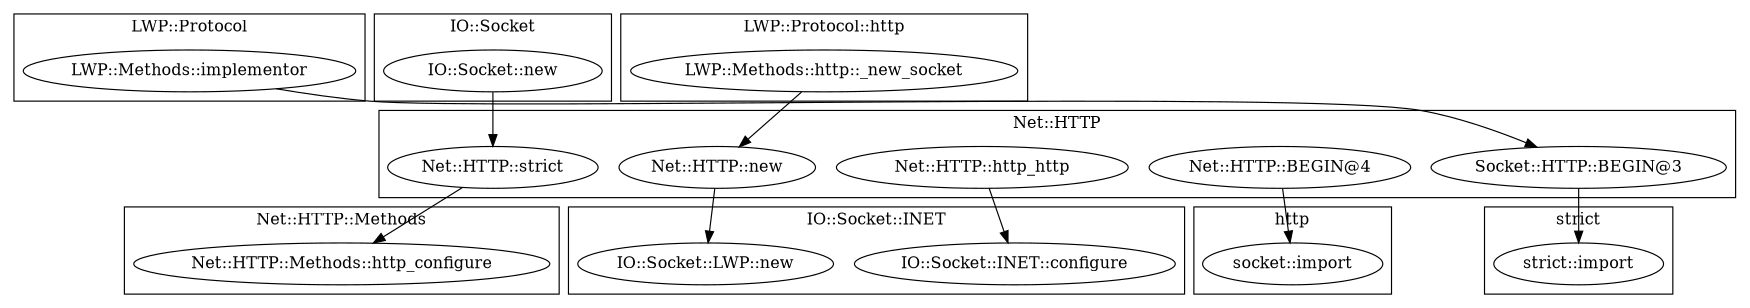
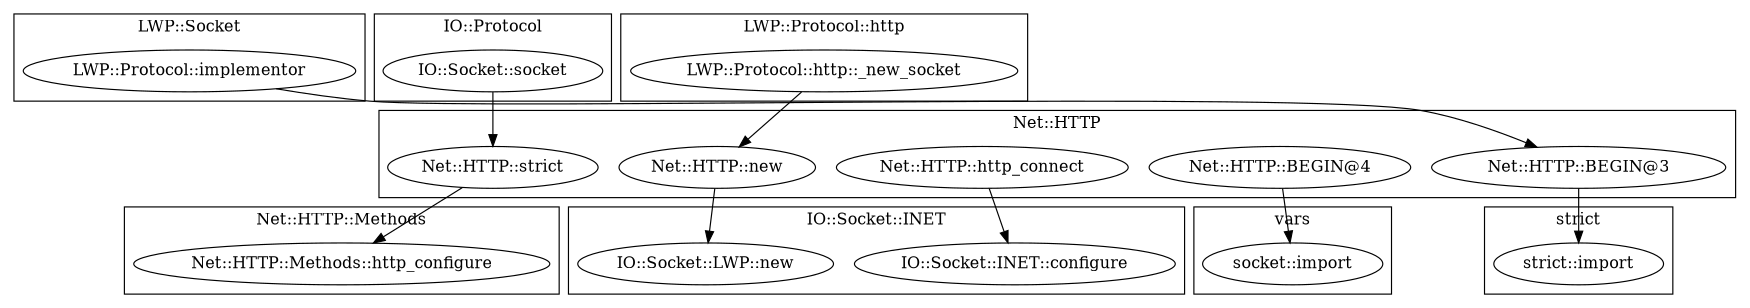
cluster "LWP::Protocol": label "LWP::Protocol" -> "LWP::Socket"
cluster "IO::Socket": label "IO::Socket" -> "IO::Protocol"
node "LWP::Methods::implementor": label "LWP::Methods::implementor" -> "LWP::Protocol::implementor"
node "IO::Socket::new": label "IO::Socket::new" -> "IO::Socket::socket"
node "LWP::Methods::http::_new_socket": label "LWP::Methods::http::_new_socket" -> "LWP::Protocol::http::_new_socket"
node "Net::HTTP::http_http": label "Net::HTTP::http_http" -> "Net::HTTP::http_connect"
node "Socket::HTTP::BEGIN@3": label "Socket::HTTP::BEGIN@3" -> "Net::HTTP::BEGIN@3"
cluster "http": label "http" -> "vars"
